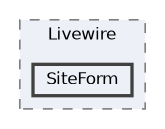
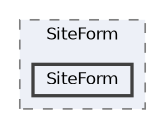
cluster "Livewire": label "Livewire" -> "SiteForm"
